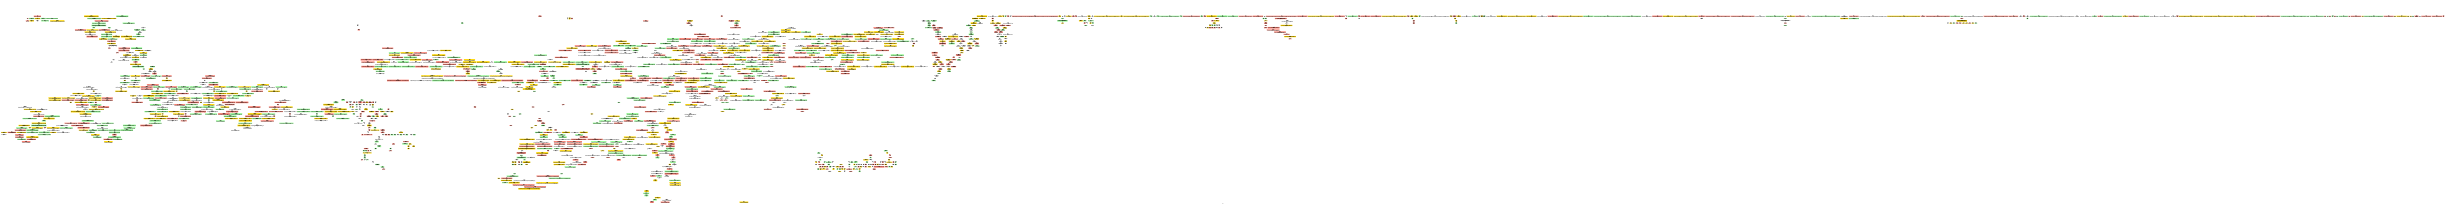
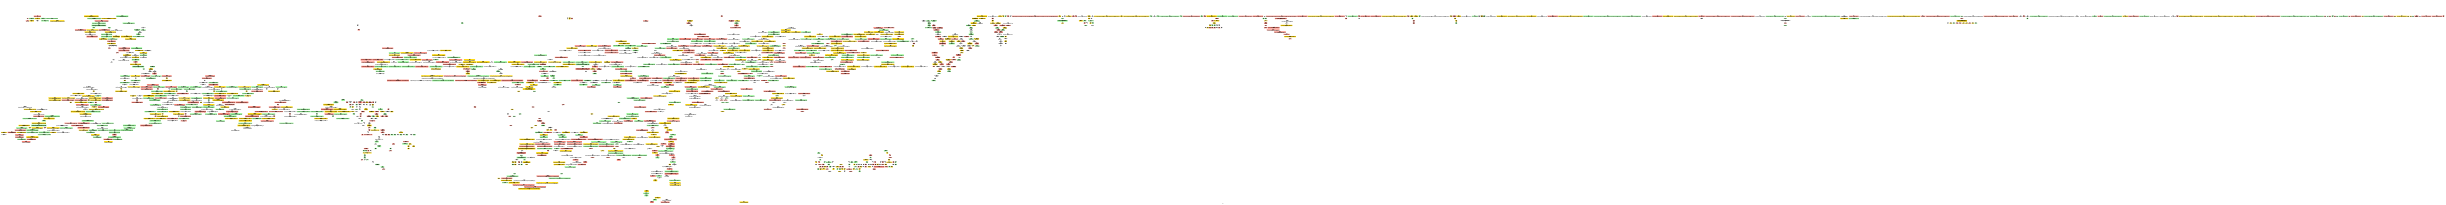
node "NodeID: 721": fillcolor salmon -> white
